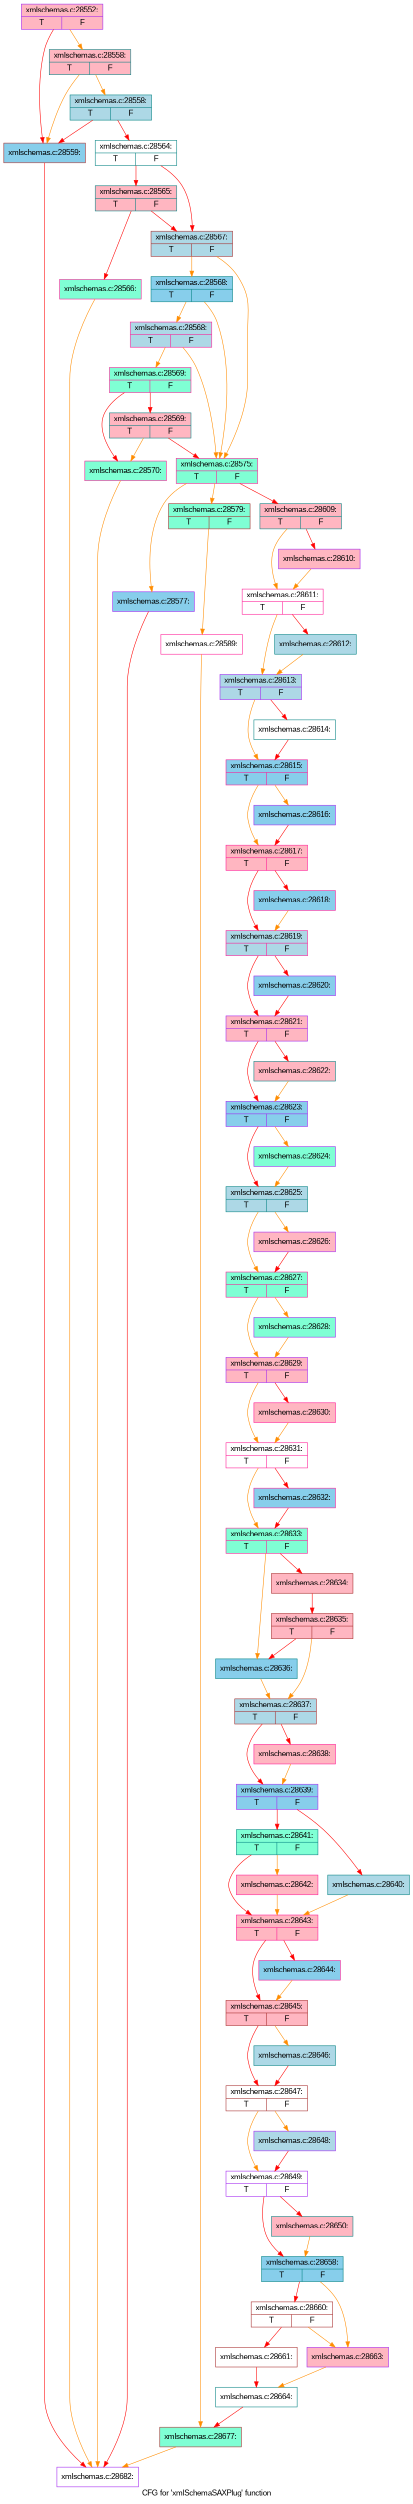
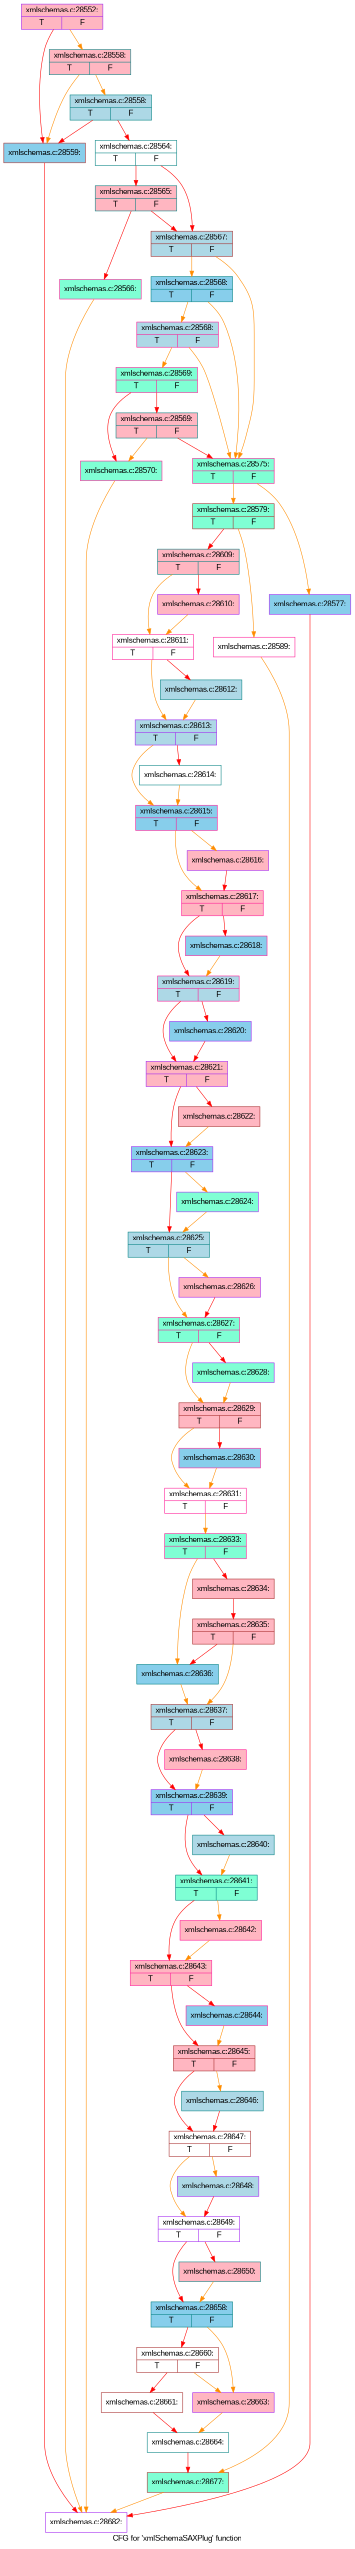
edge "xmlschemas.c:28575:" -> "xmlschemas.c:28609:": now "xmlschemas.c:28579:" -> "xmlschemas.c:28609:"
edge "xmlschemas.c:28614:" -> "xmlschemas.c:28615:": color red -> darkorange
node "xmlschemas.c:28616:": fillcolor skyblue -> lightpink
node "xmlschemas.c:28622:": color teal -> brown
edge "xmlschemas.c:28627:" -> "xmlschemas.c:28628:": color darkorange -> red
node "xmlschemas.c:28629:": color purple -> brown
node "xmlschemas.c:28630:": fillcolor lightpink -> skyblue
node "xmlschemas.c:28632:": removed
edge "xmlschemas.c:28640:" -> "xmlschemas.c:28643:": now "xmlschemas.c:28640:" -> "xmlschemas.c:28641:"
